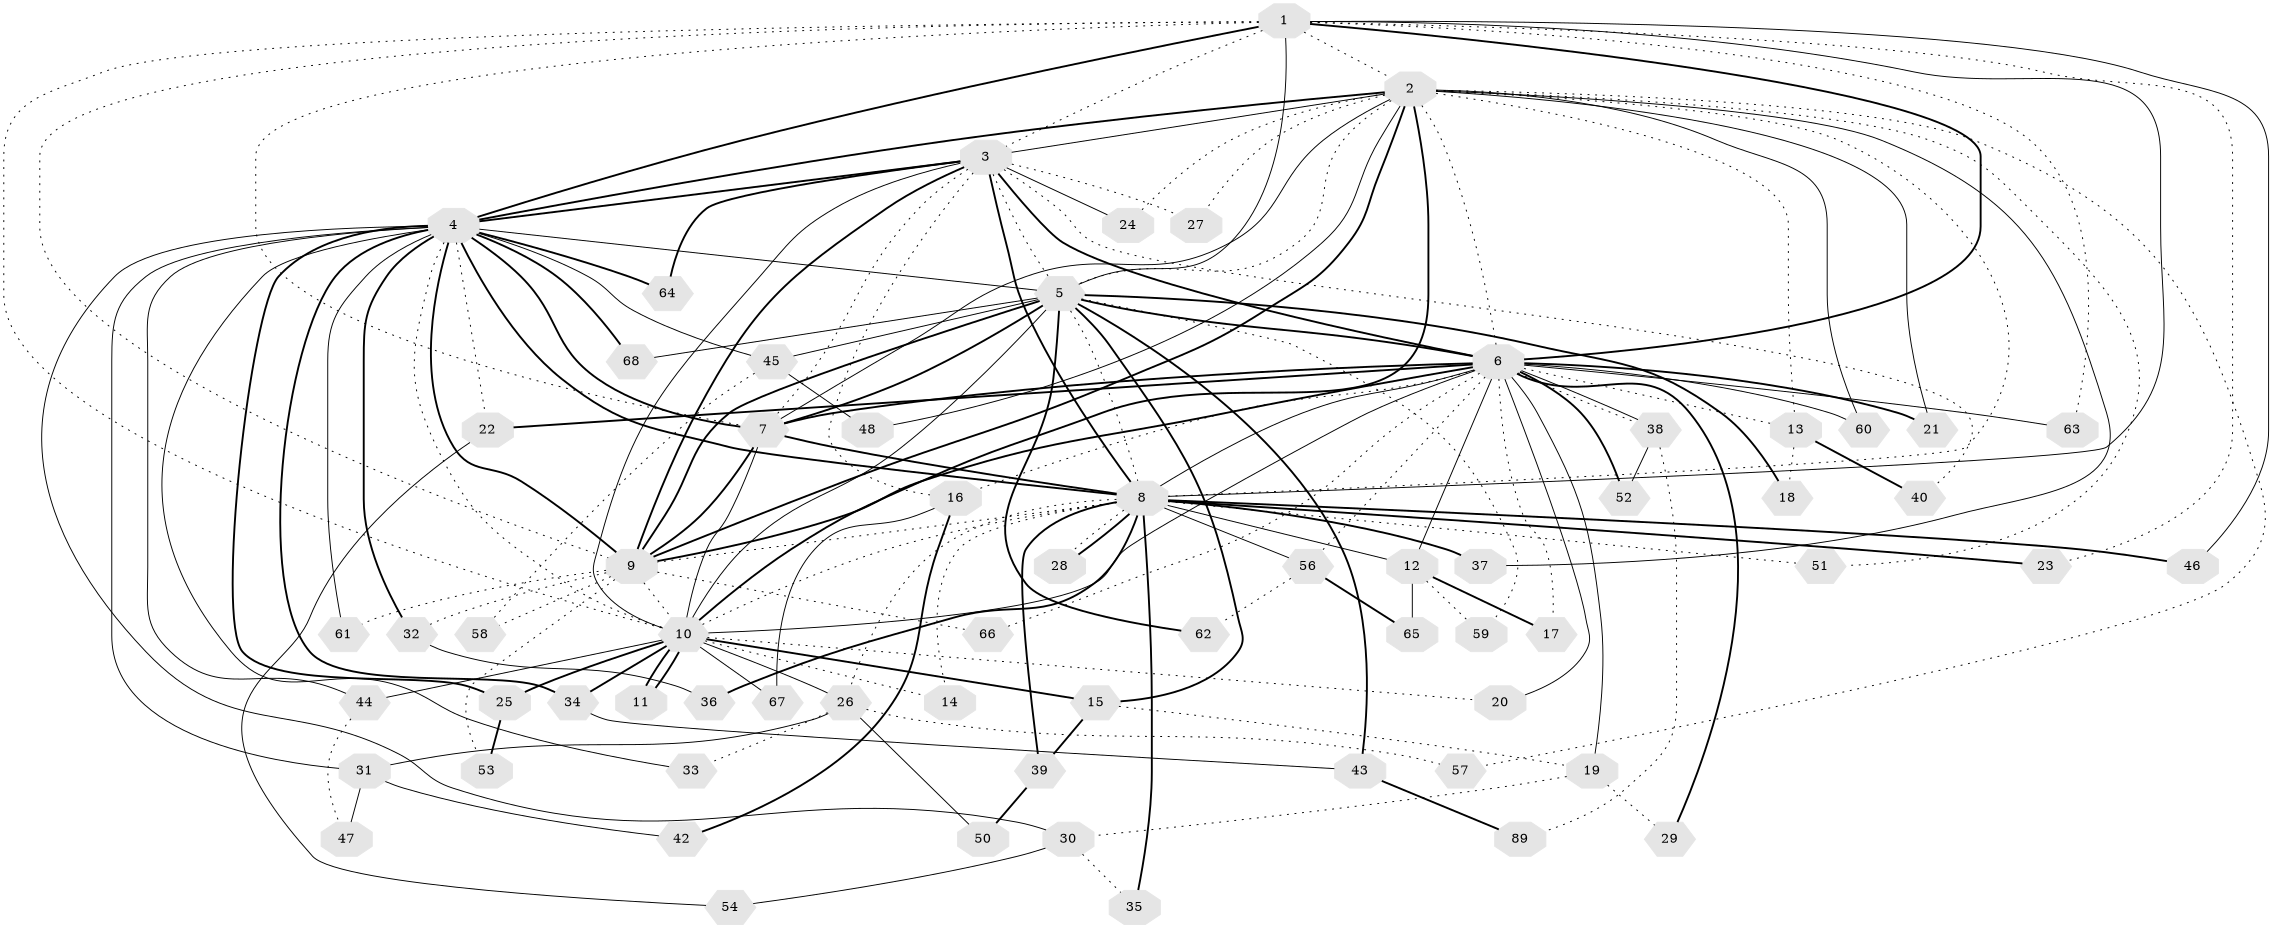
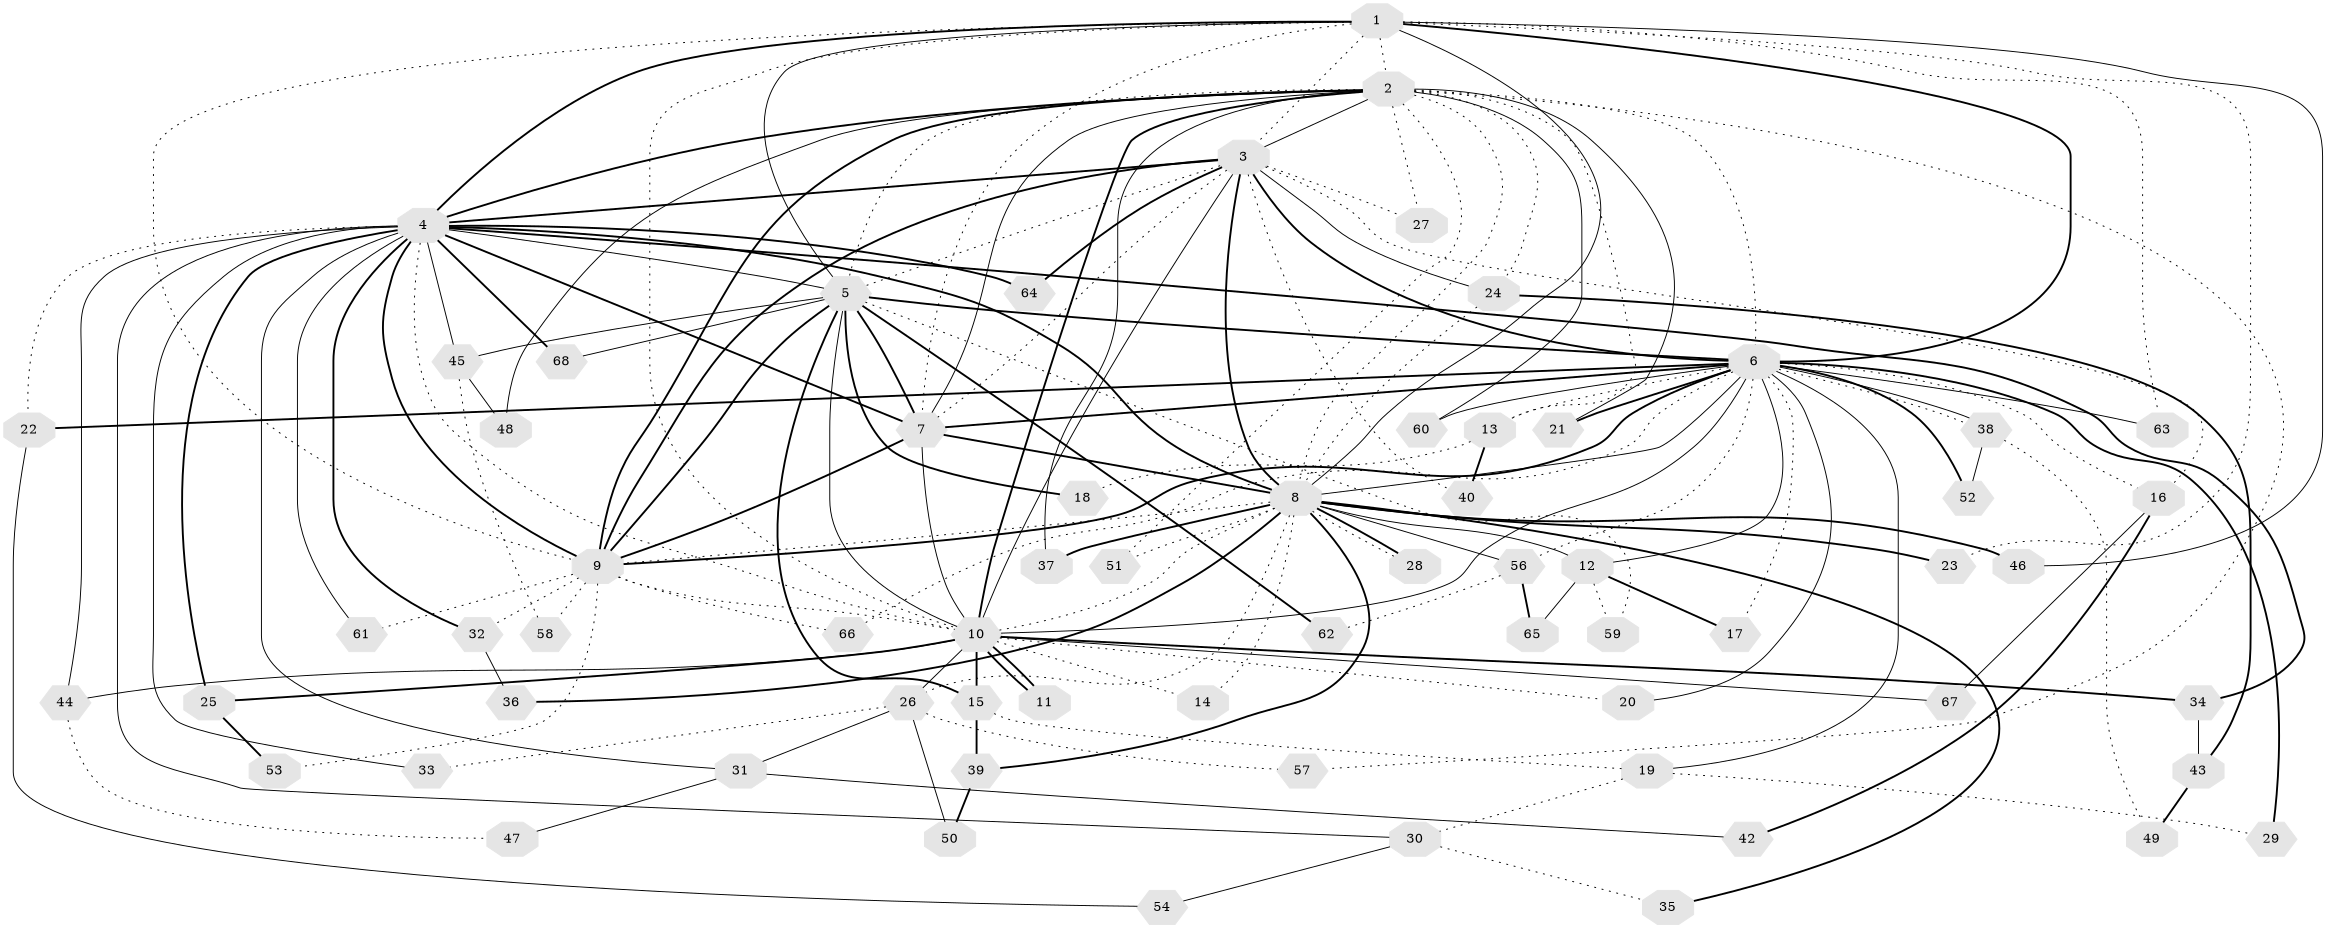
edge "5" -- "8": now "24" -- "8"
edge "5" -- "43": now "24" -- "43"
node "89": label "89" -> "49"
